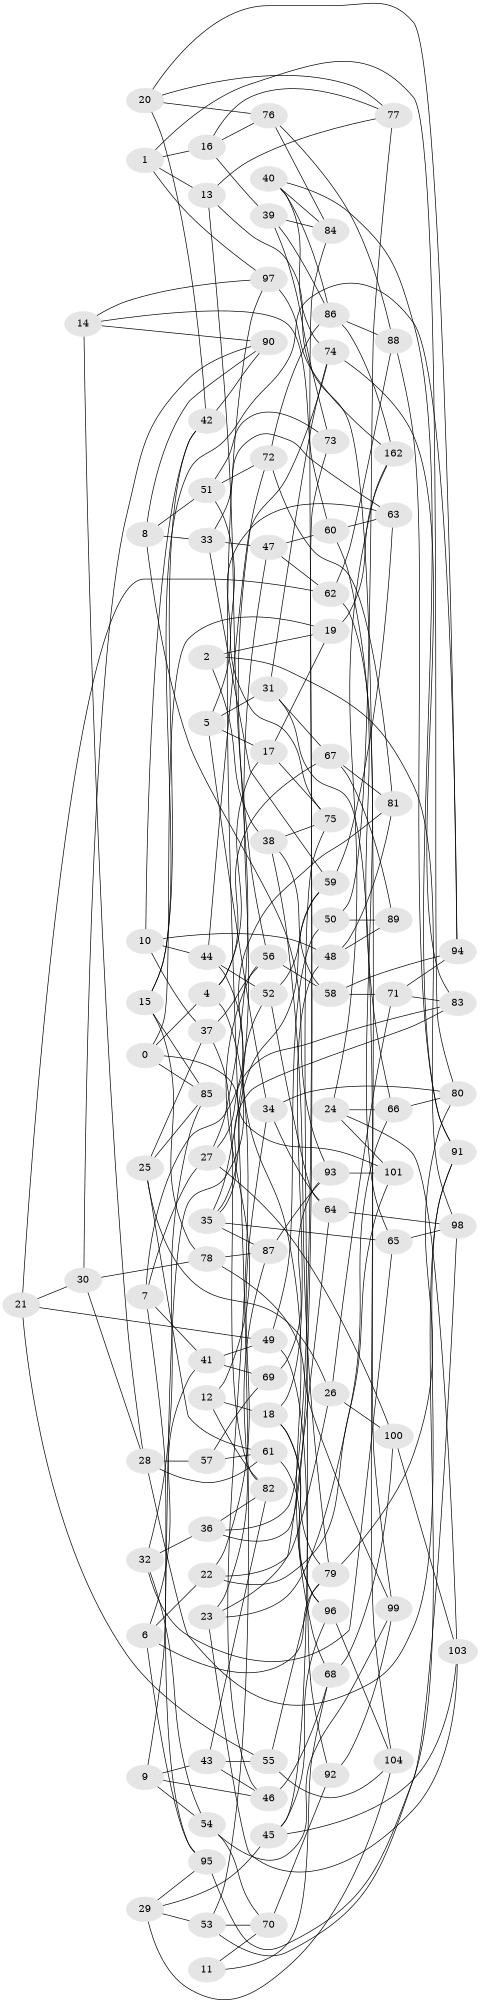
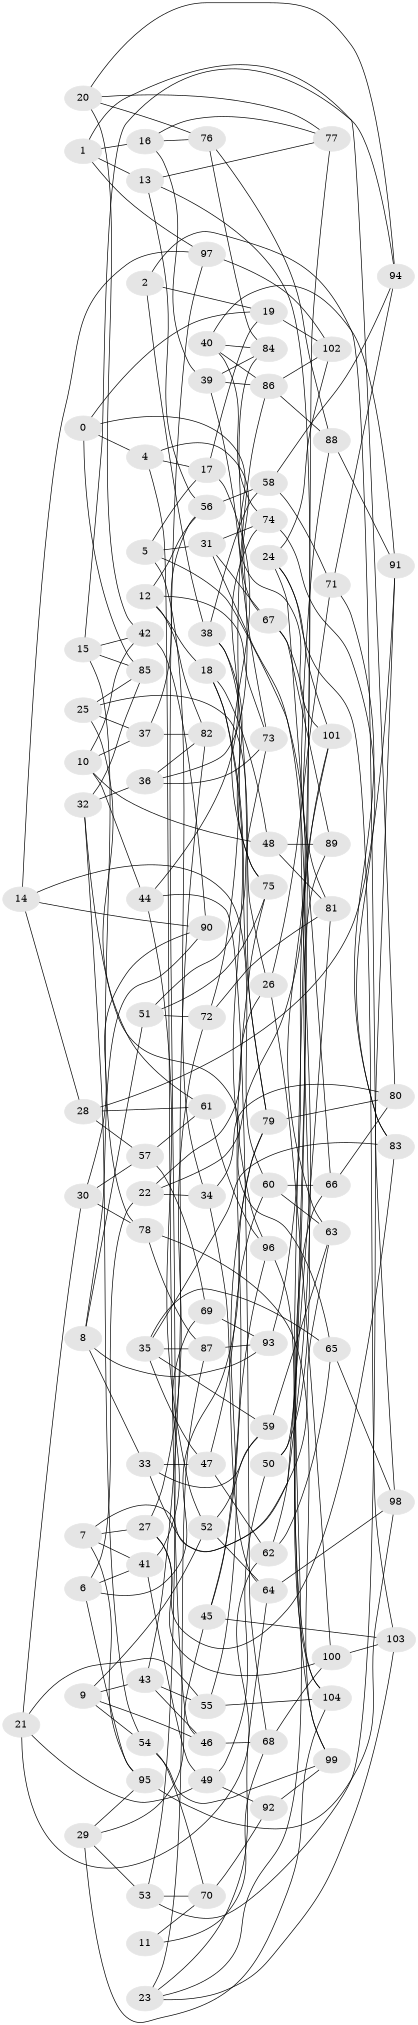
node "162": label "162" -> "102"
edge "12" -- "73": added
edge "30" -- "28": now "30" -- "57"
